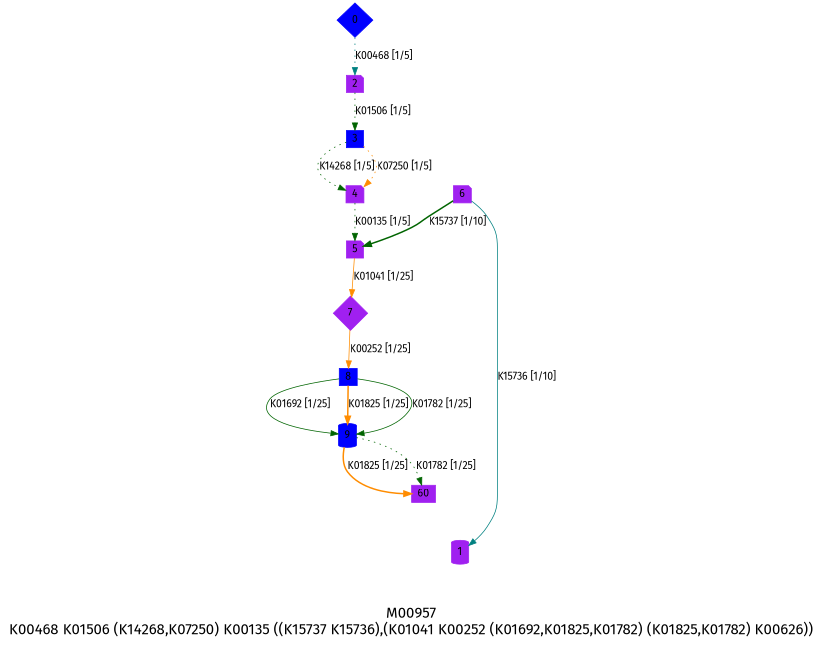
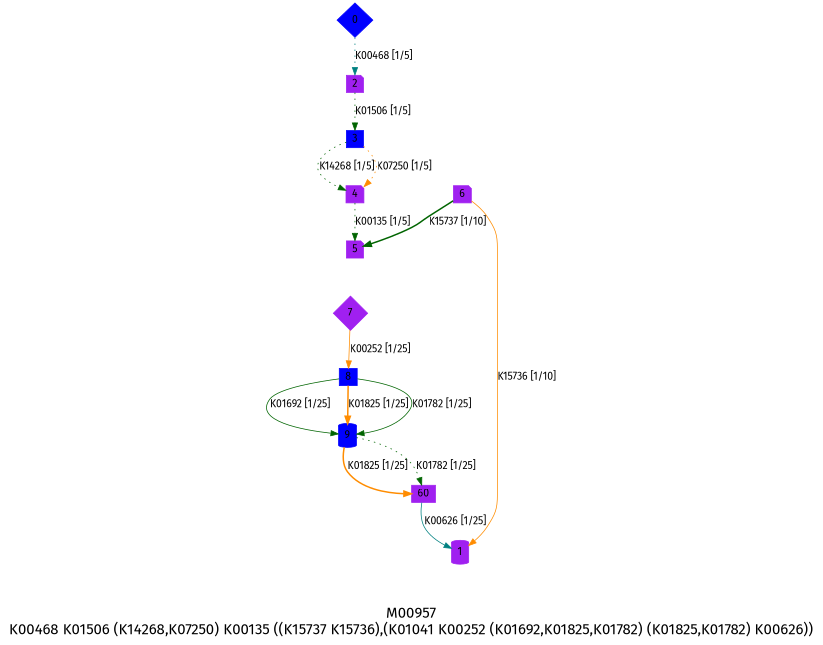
edge "5" -> "7": removed, label "K01041 [1/25]"
edge "6" -> "1": color teal -> darkorange
edge "60" -> "1": added, label "K00626 [1/25]"
